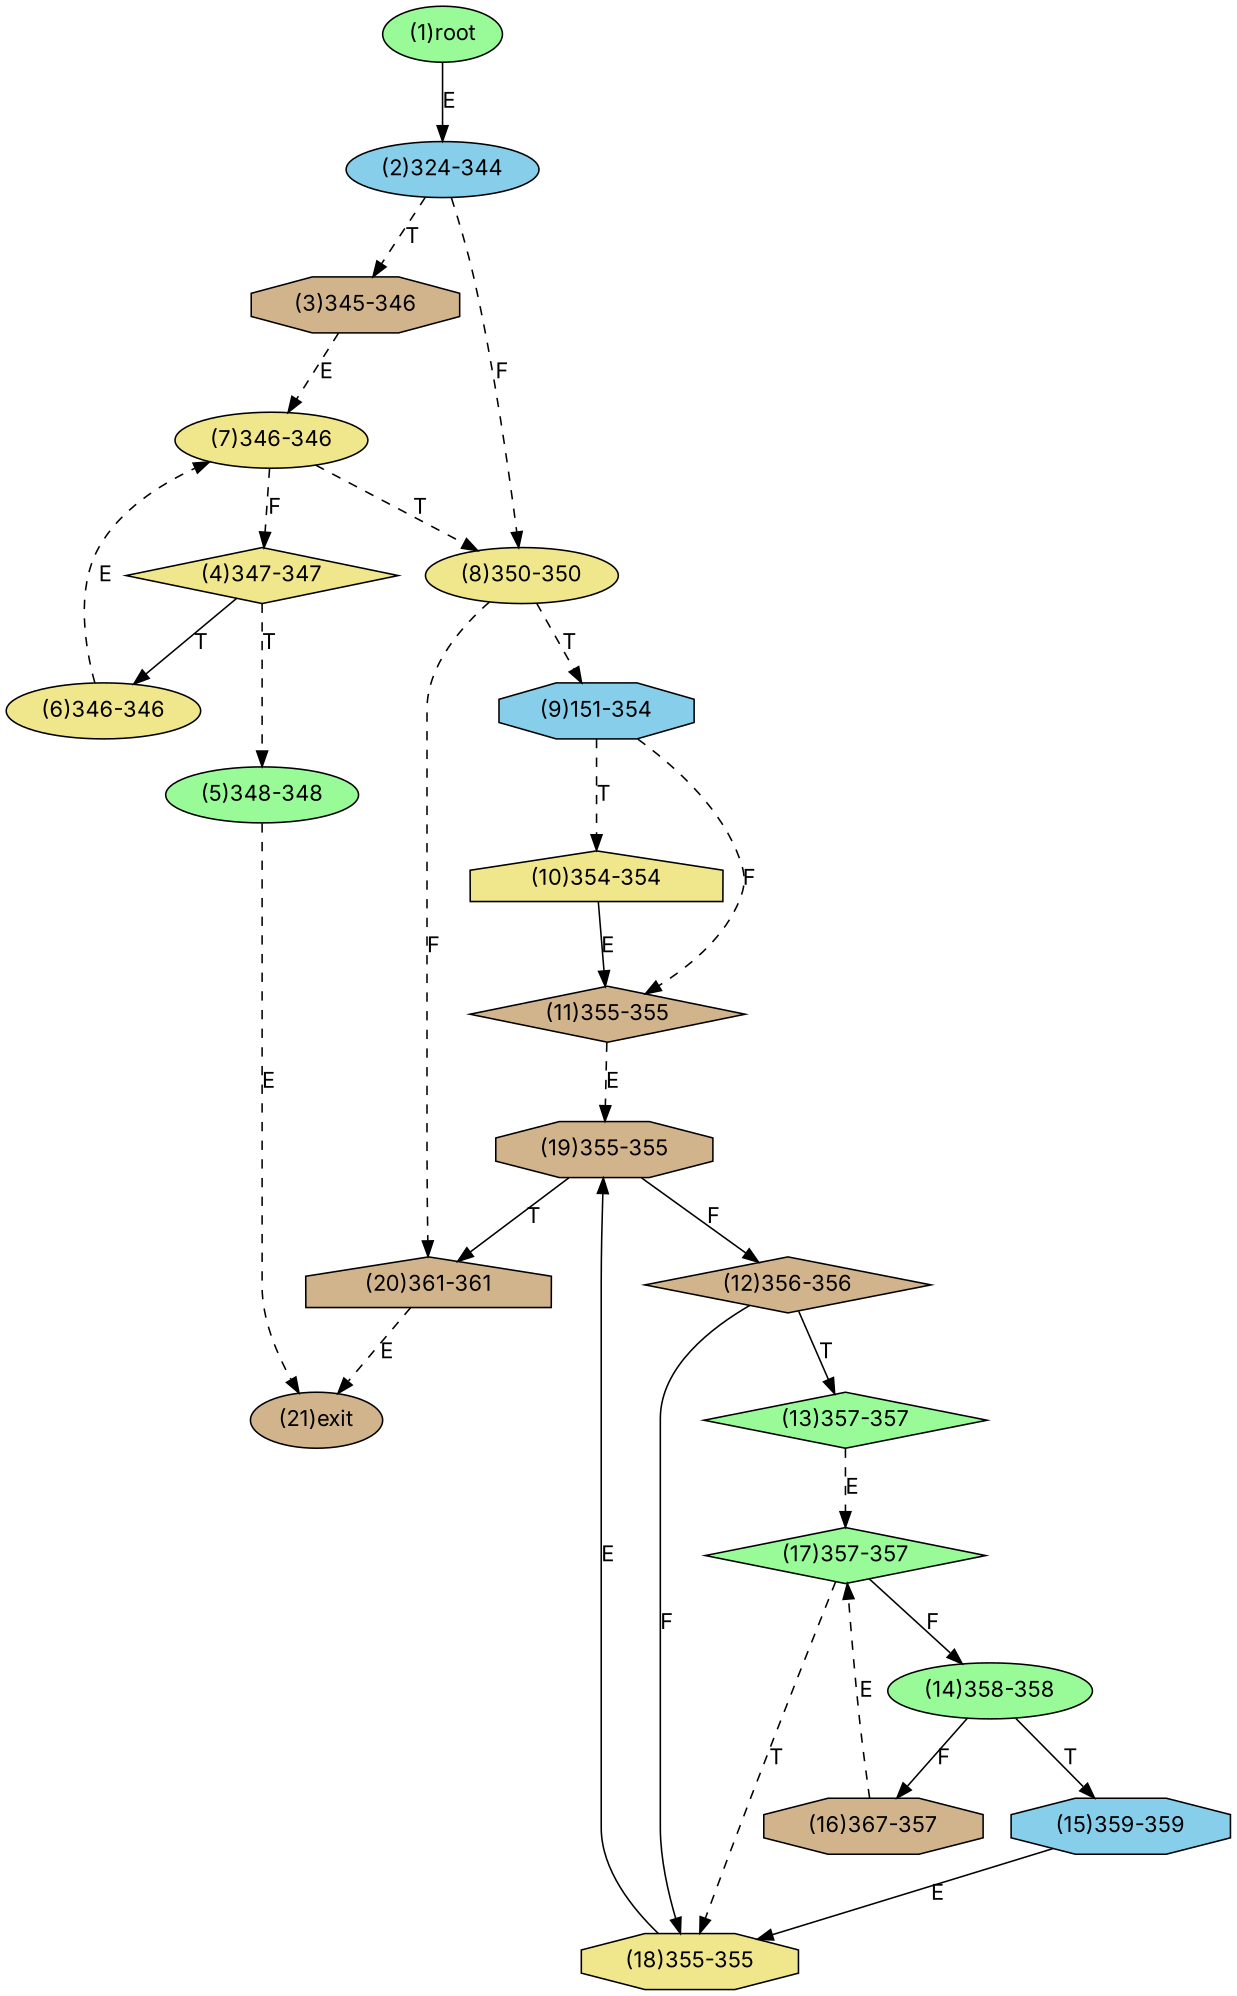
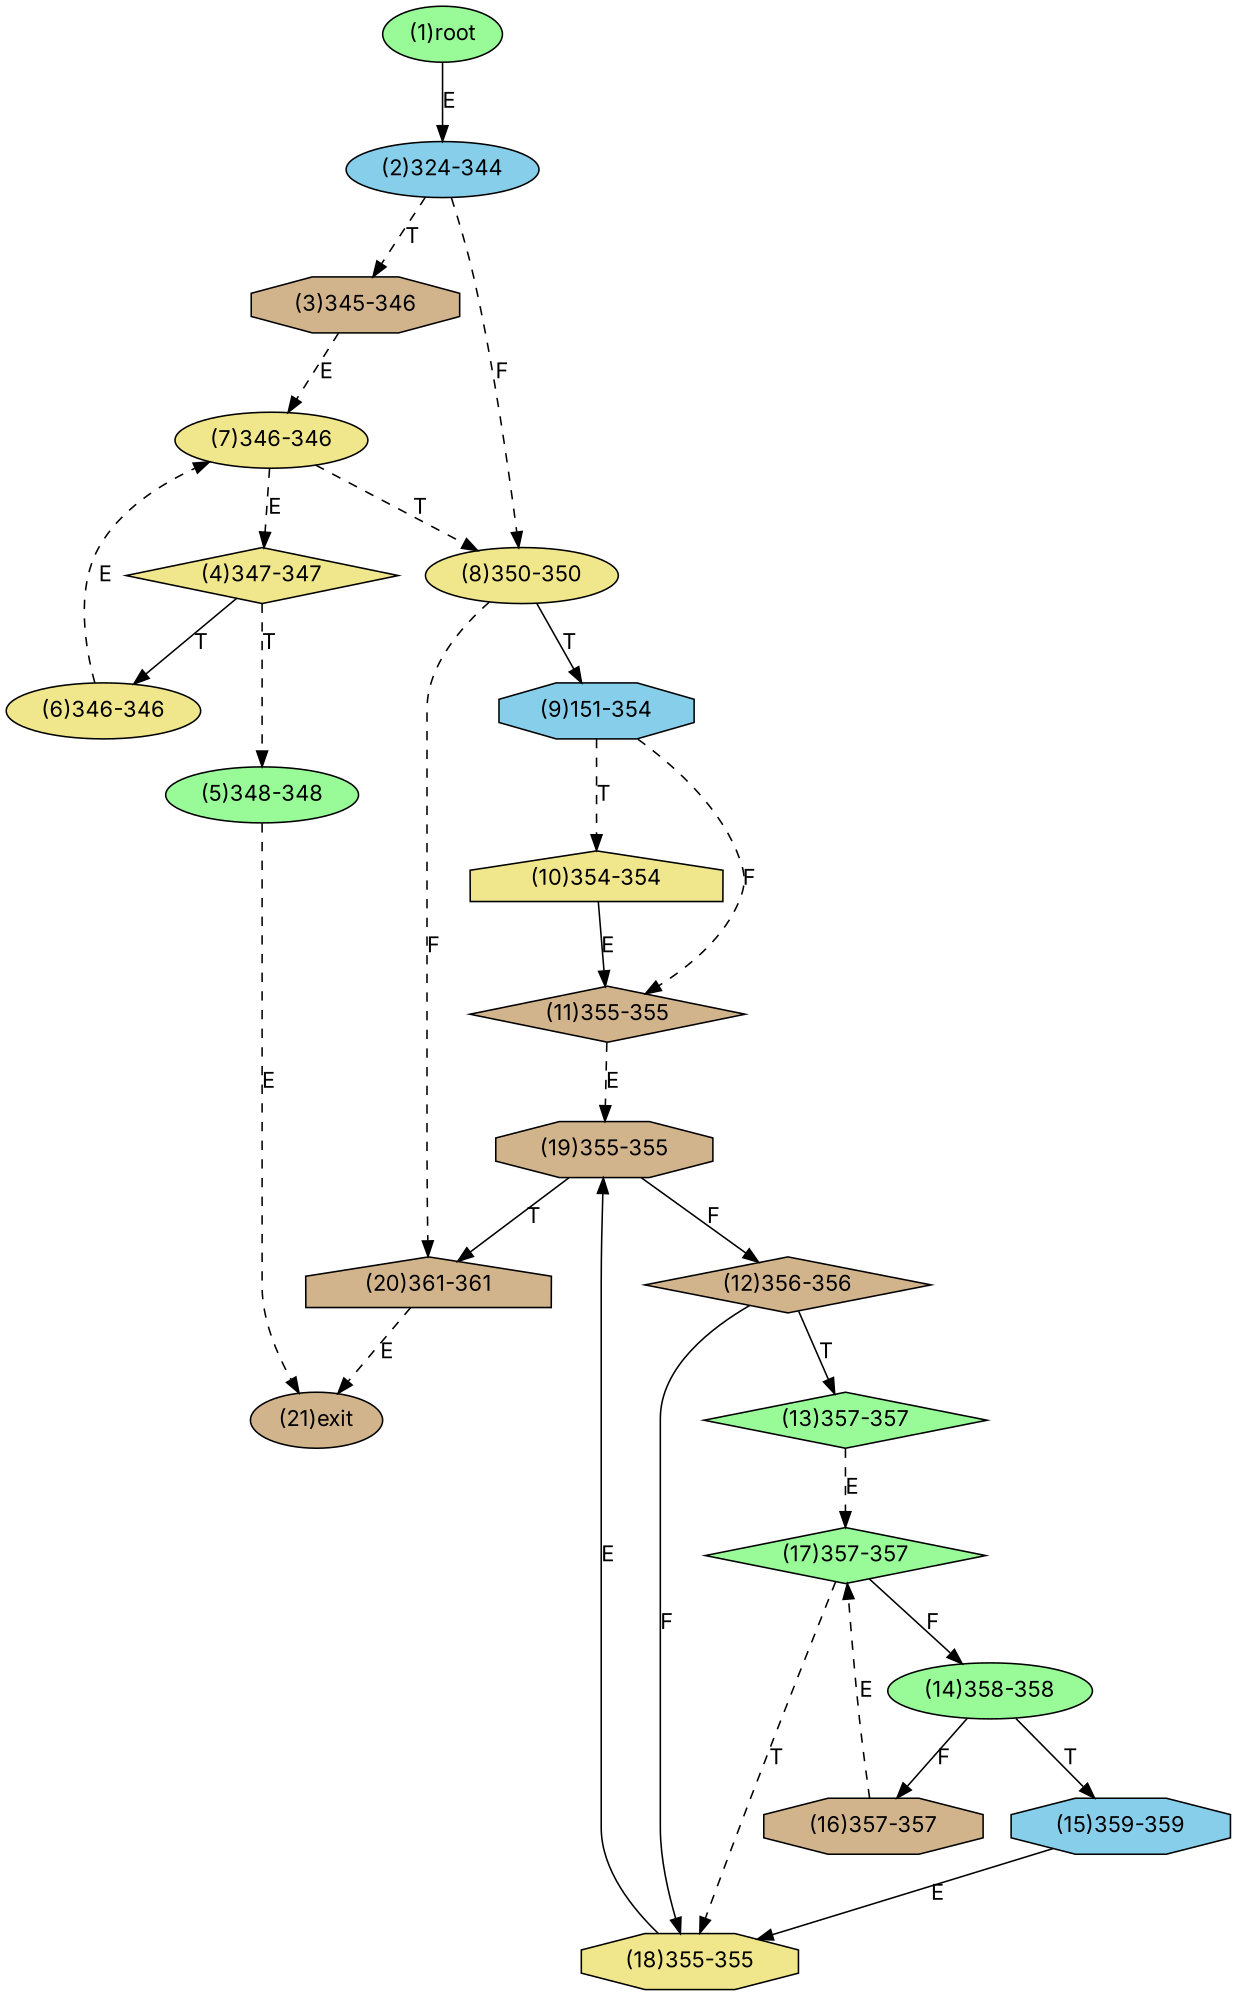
edge "(7)346-346" -> "(4)347-347": label "F" -> "E"
edge "(8)350-350" -> "(9)151-354": style dashed -> solid
node "(16)367-357": label "(16)367-357" -> "(16)357-357"
